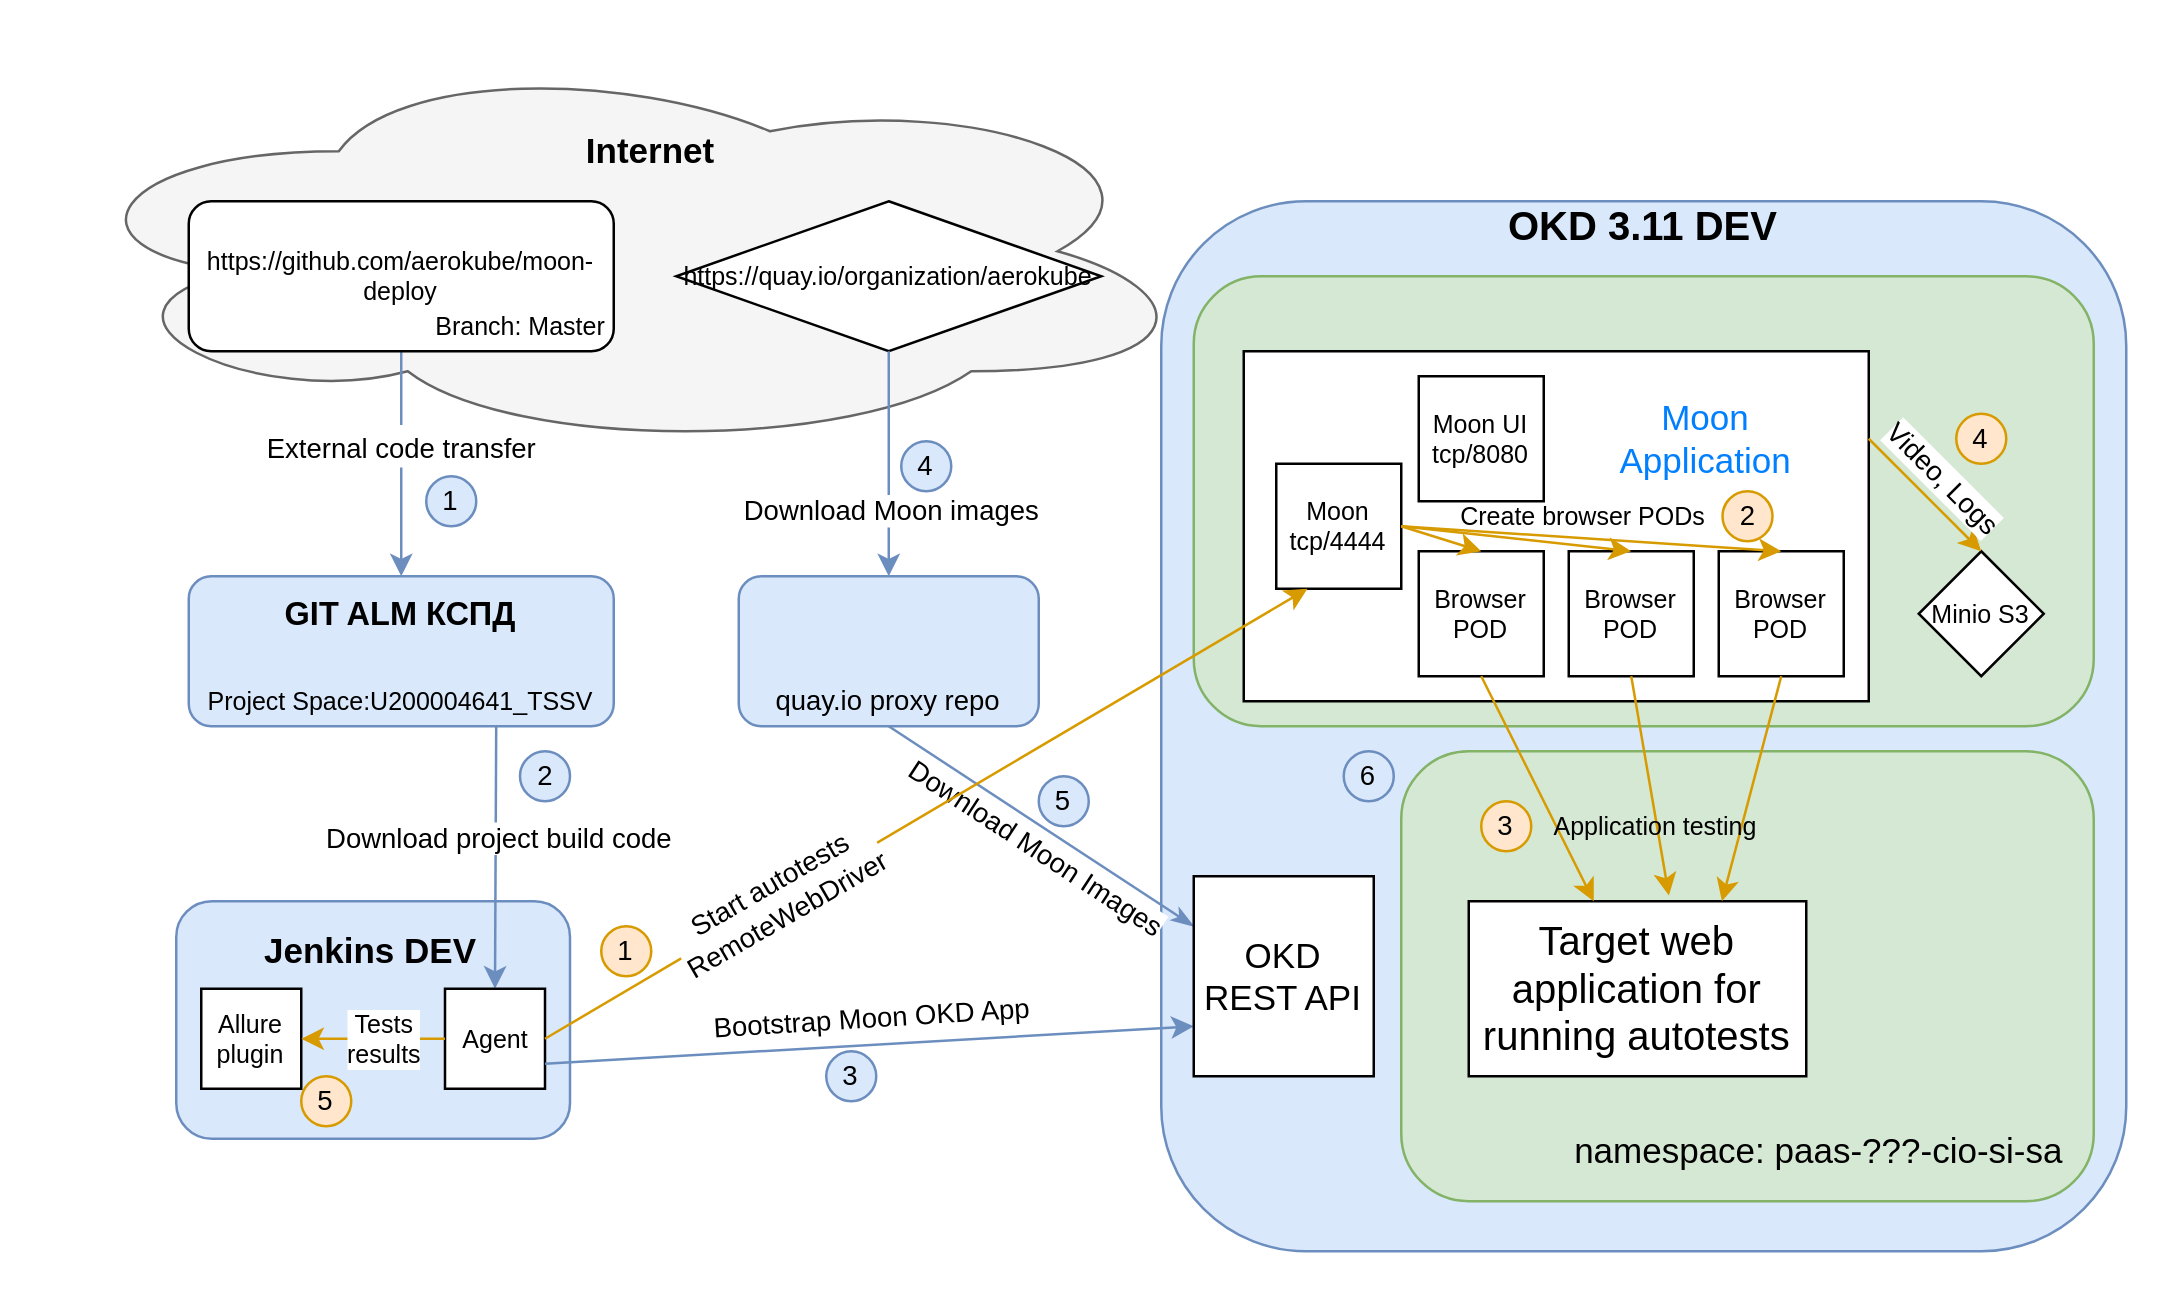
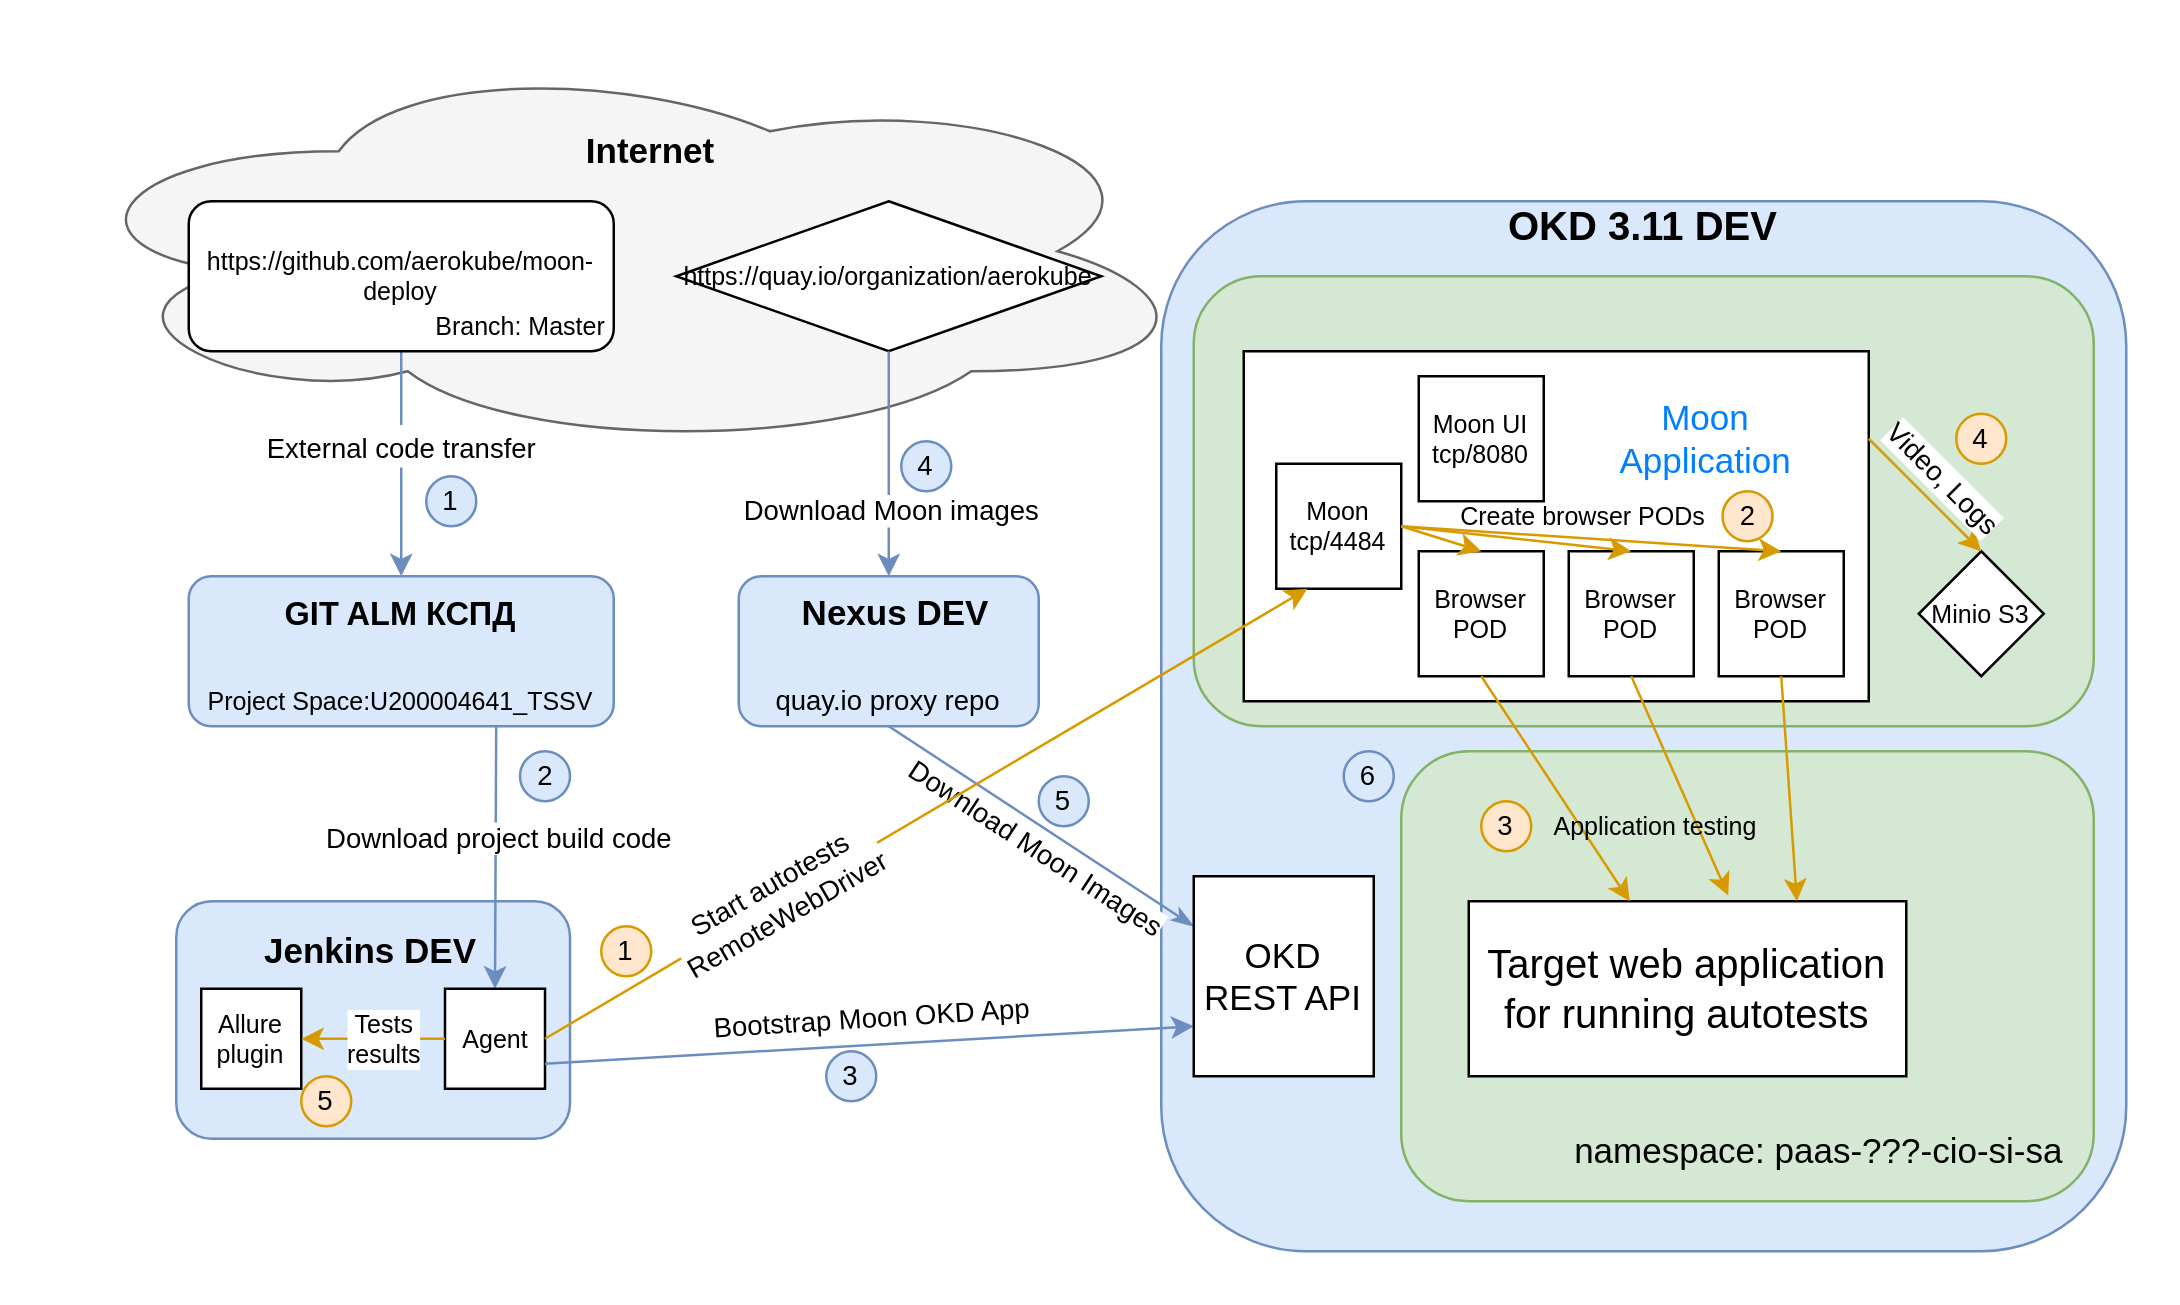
node "Moon tcp/4444": label "Moon tcp/4444" -> "Moon tcp/4484"
node "Nexus DEV": added
node "Target web application for running autotests": size 338x175 -> 438x175
